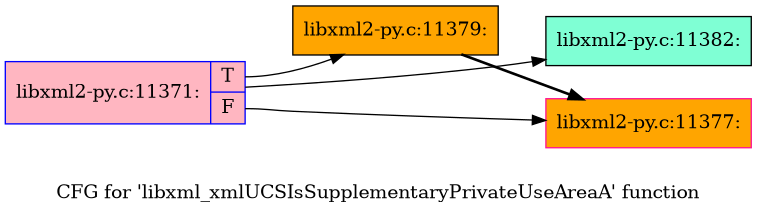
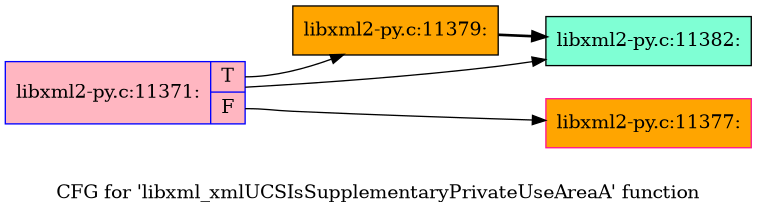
edge "libxml2-py.c:11379:" -> "libxml2-py.c:11377:": now "libxml2-py.c:11379:" -> "libxml2-py.c:11382:"
